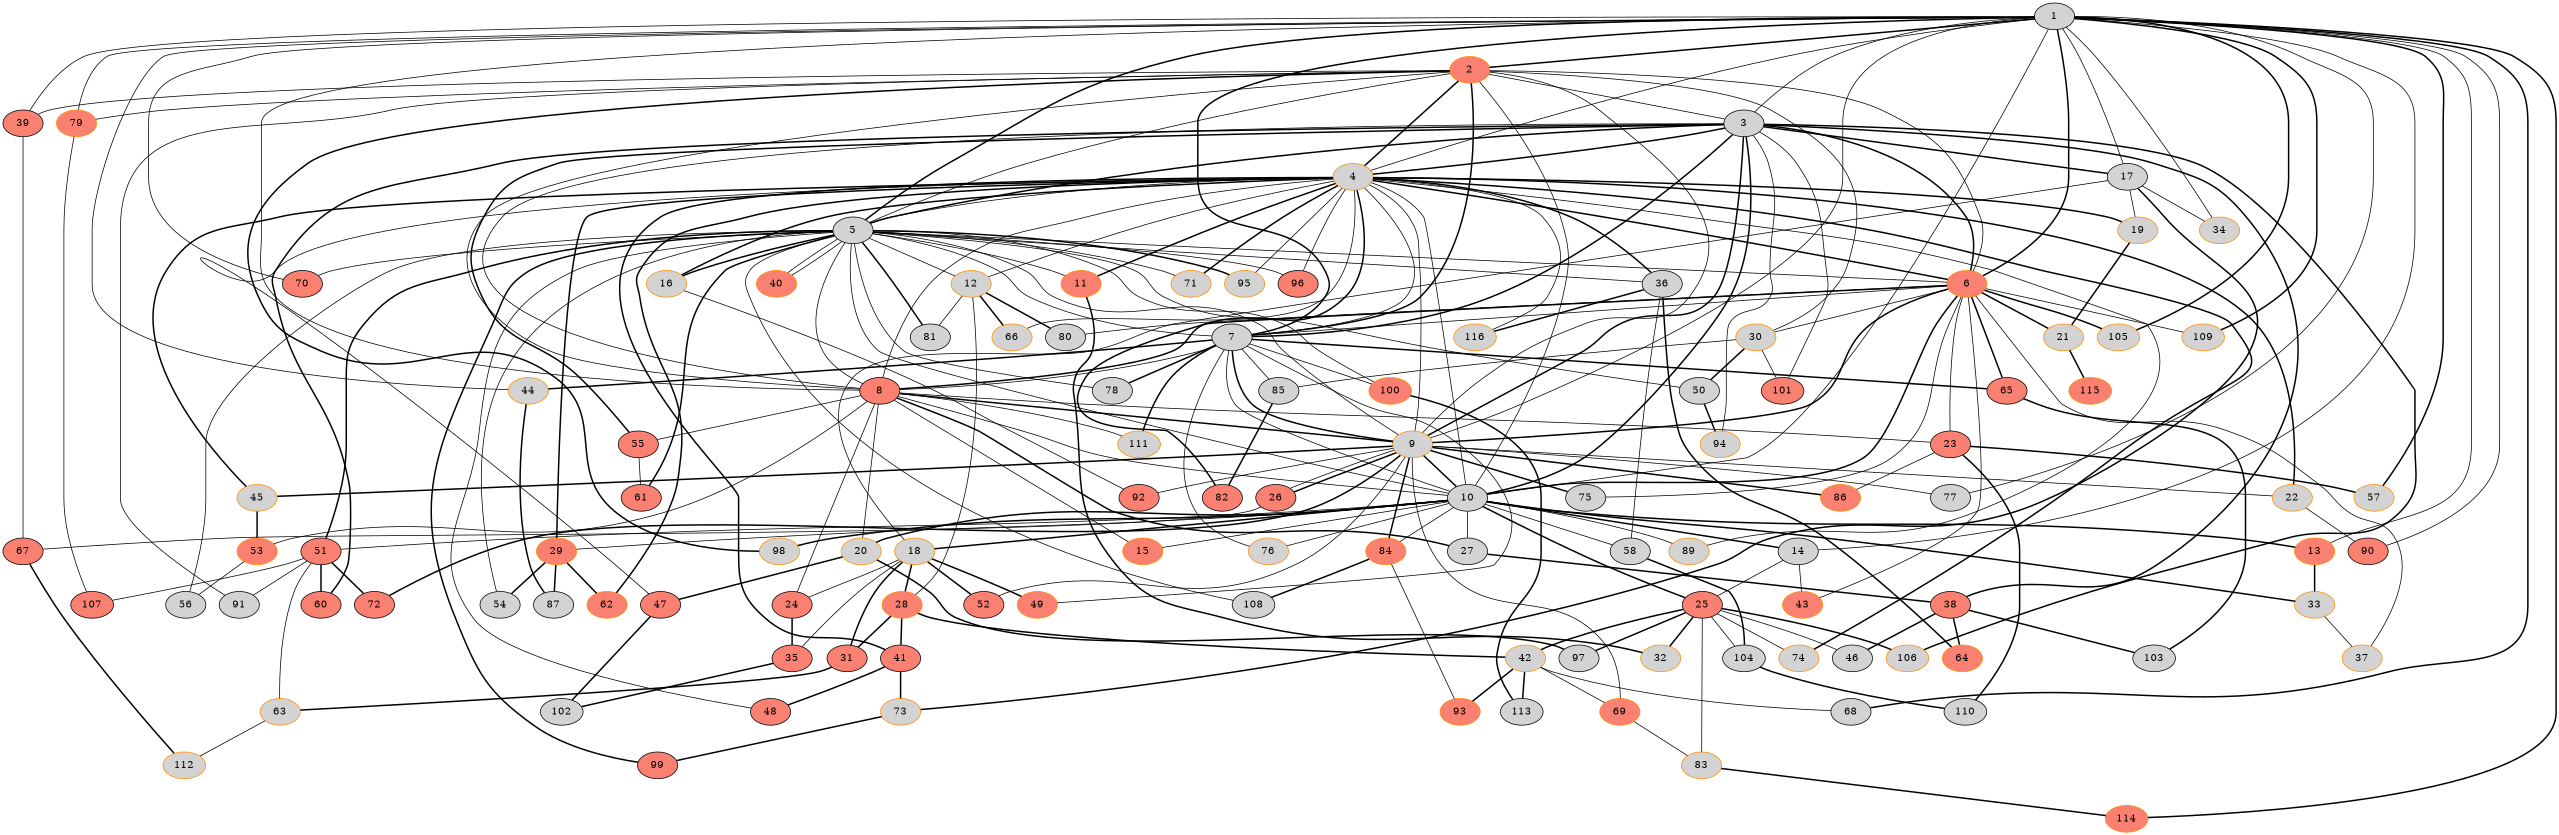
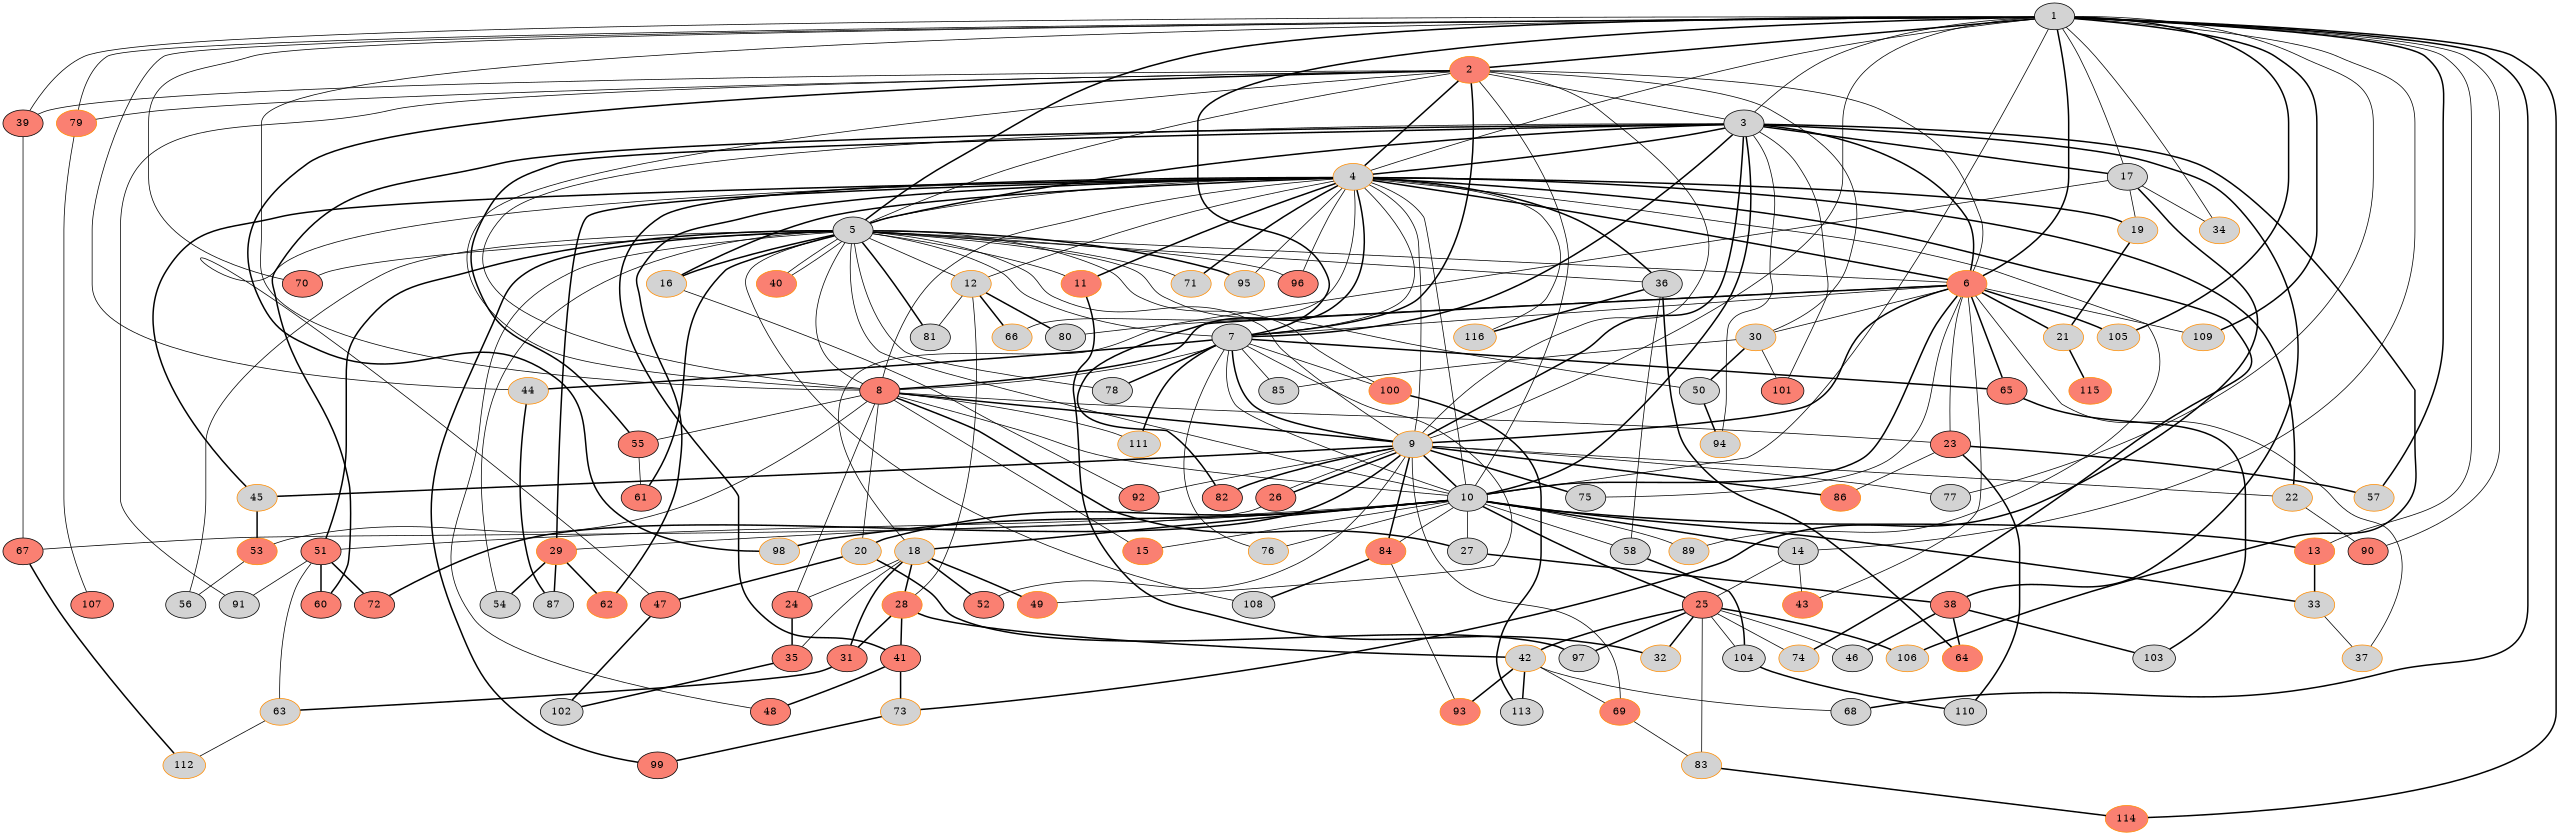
edge "85" -- "82": now "9" -- "82"
edge "51" -- "107": removed
